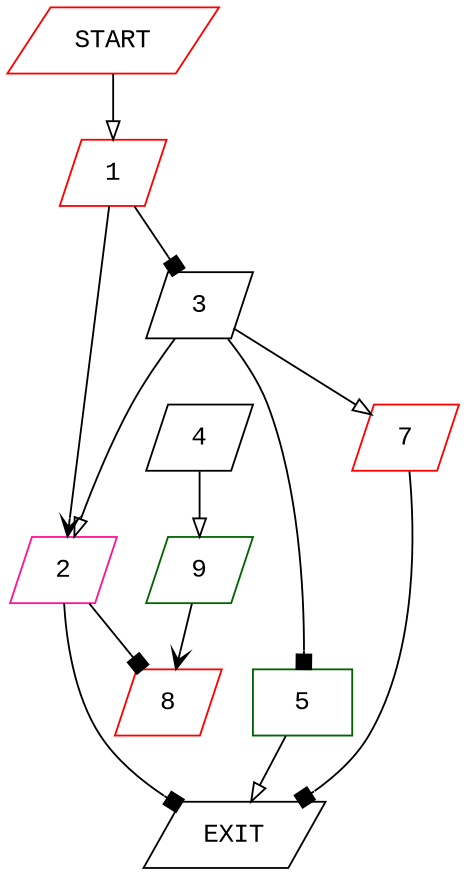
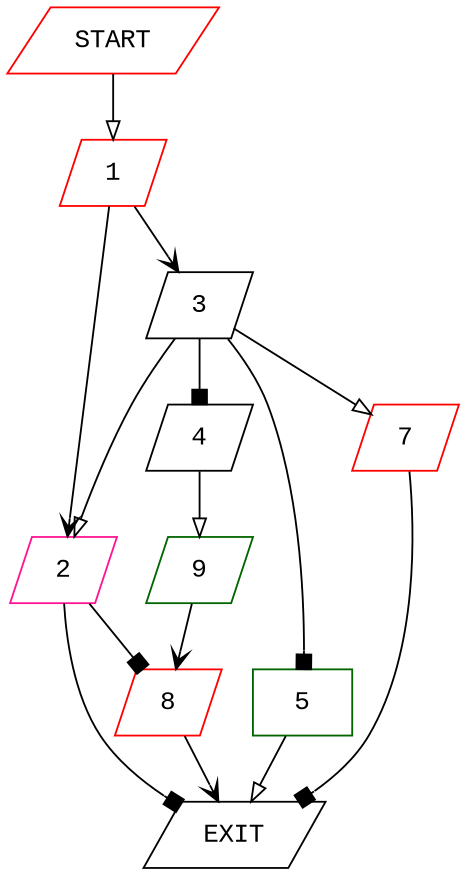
edge "1" -> "3": arrowhead box -> vee
edge "3" -> "4": added
edge "8" -> "EXIT": added
